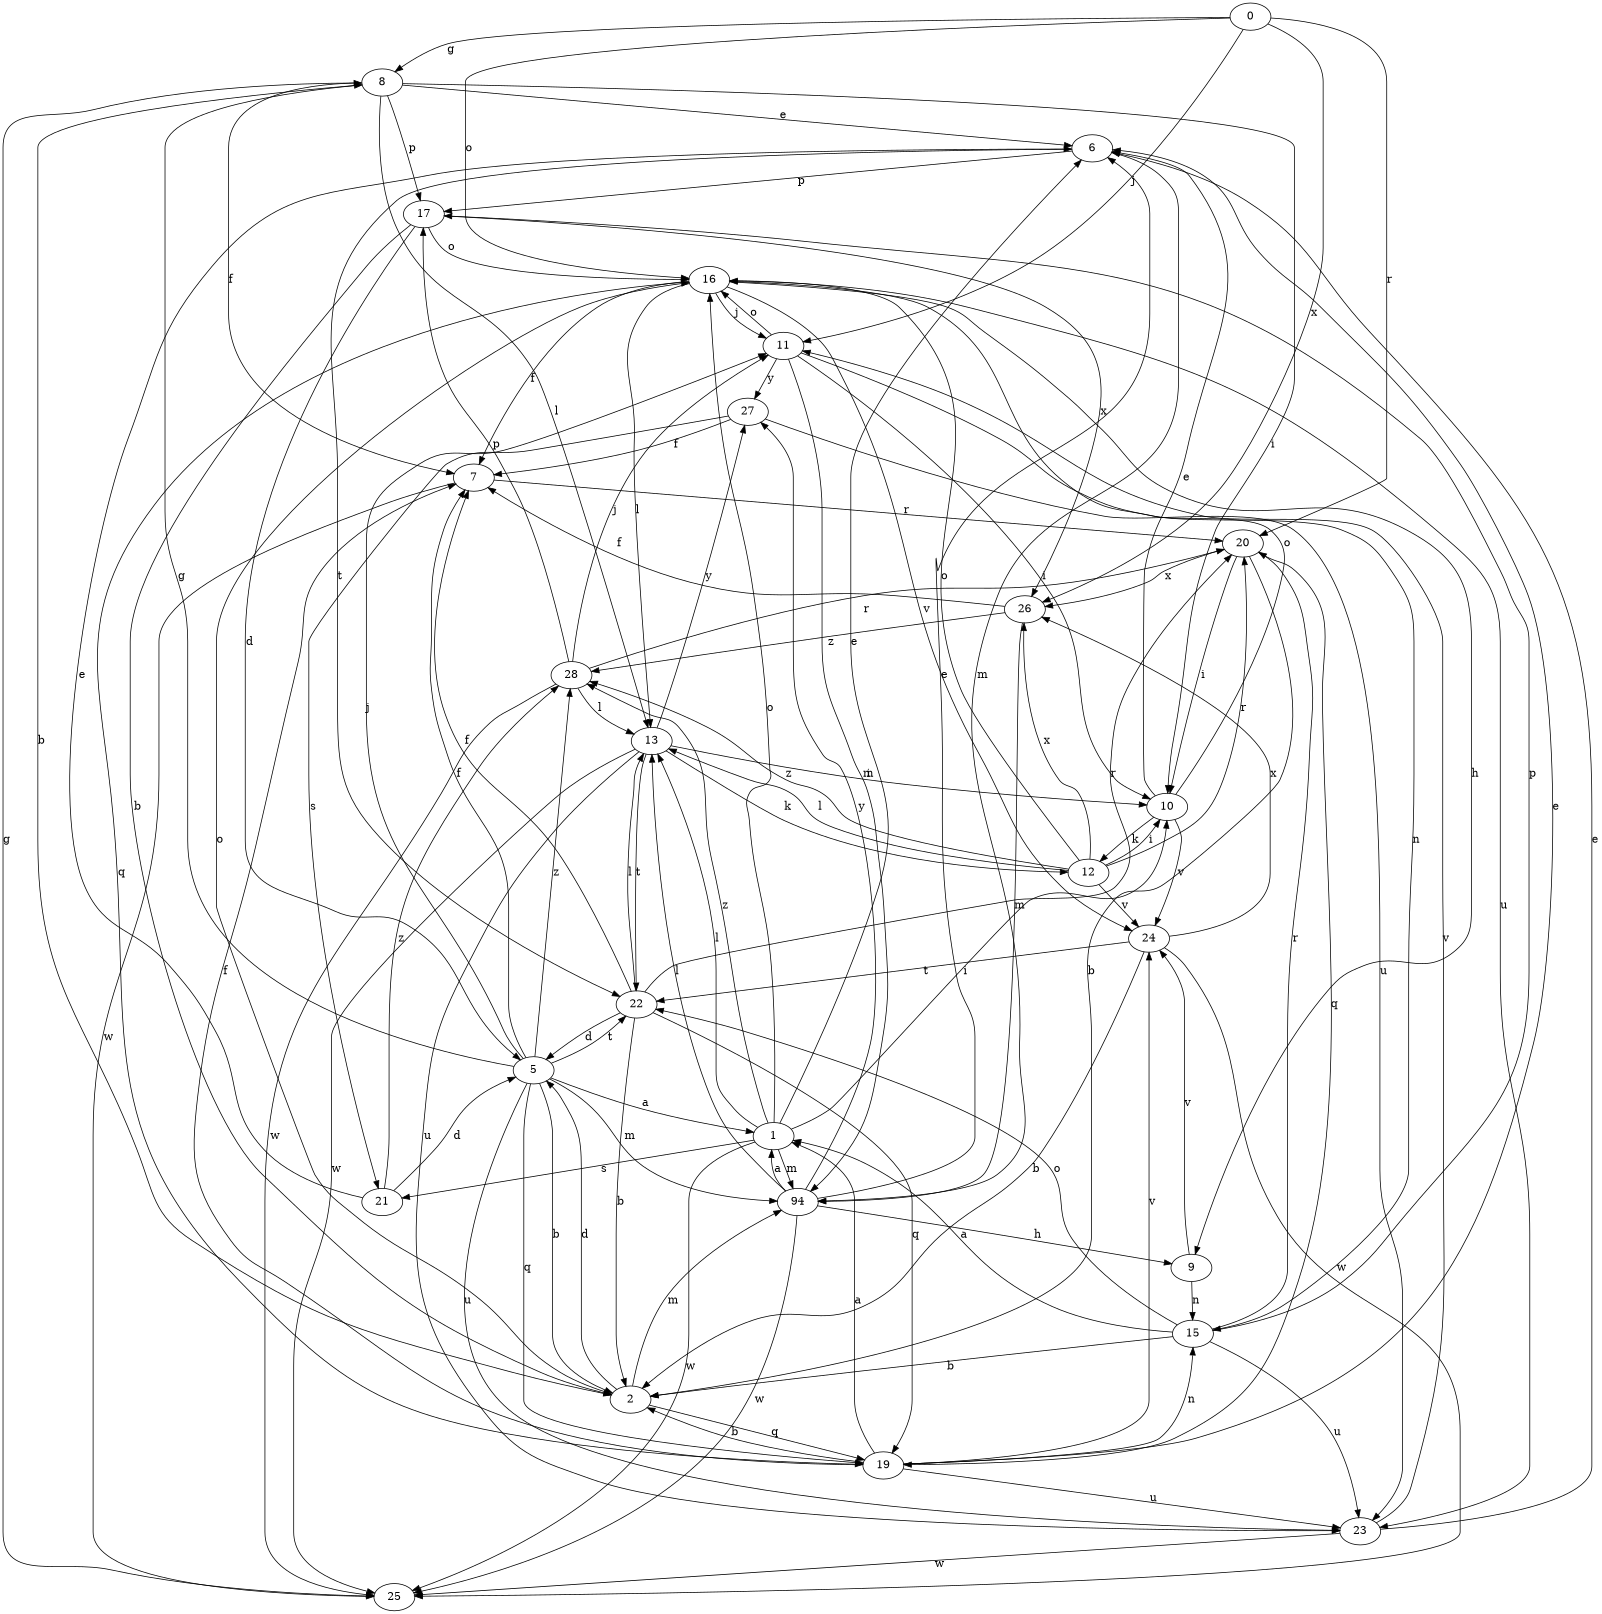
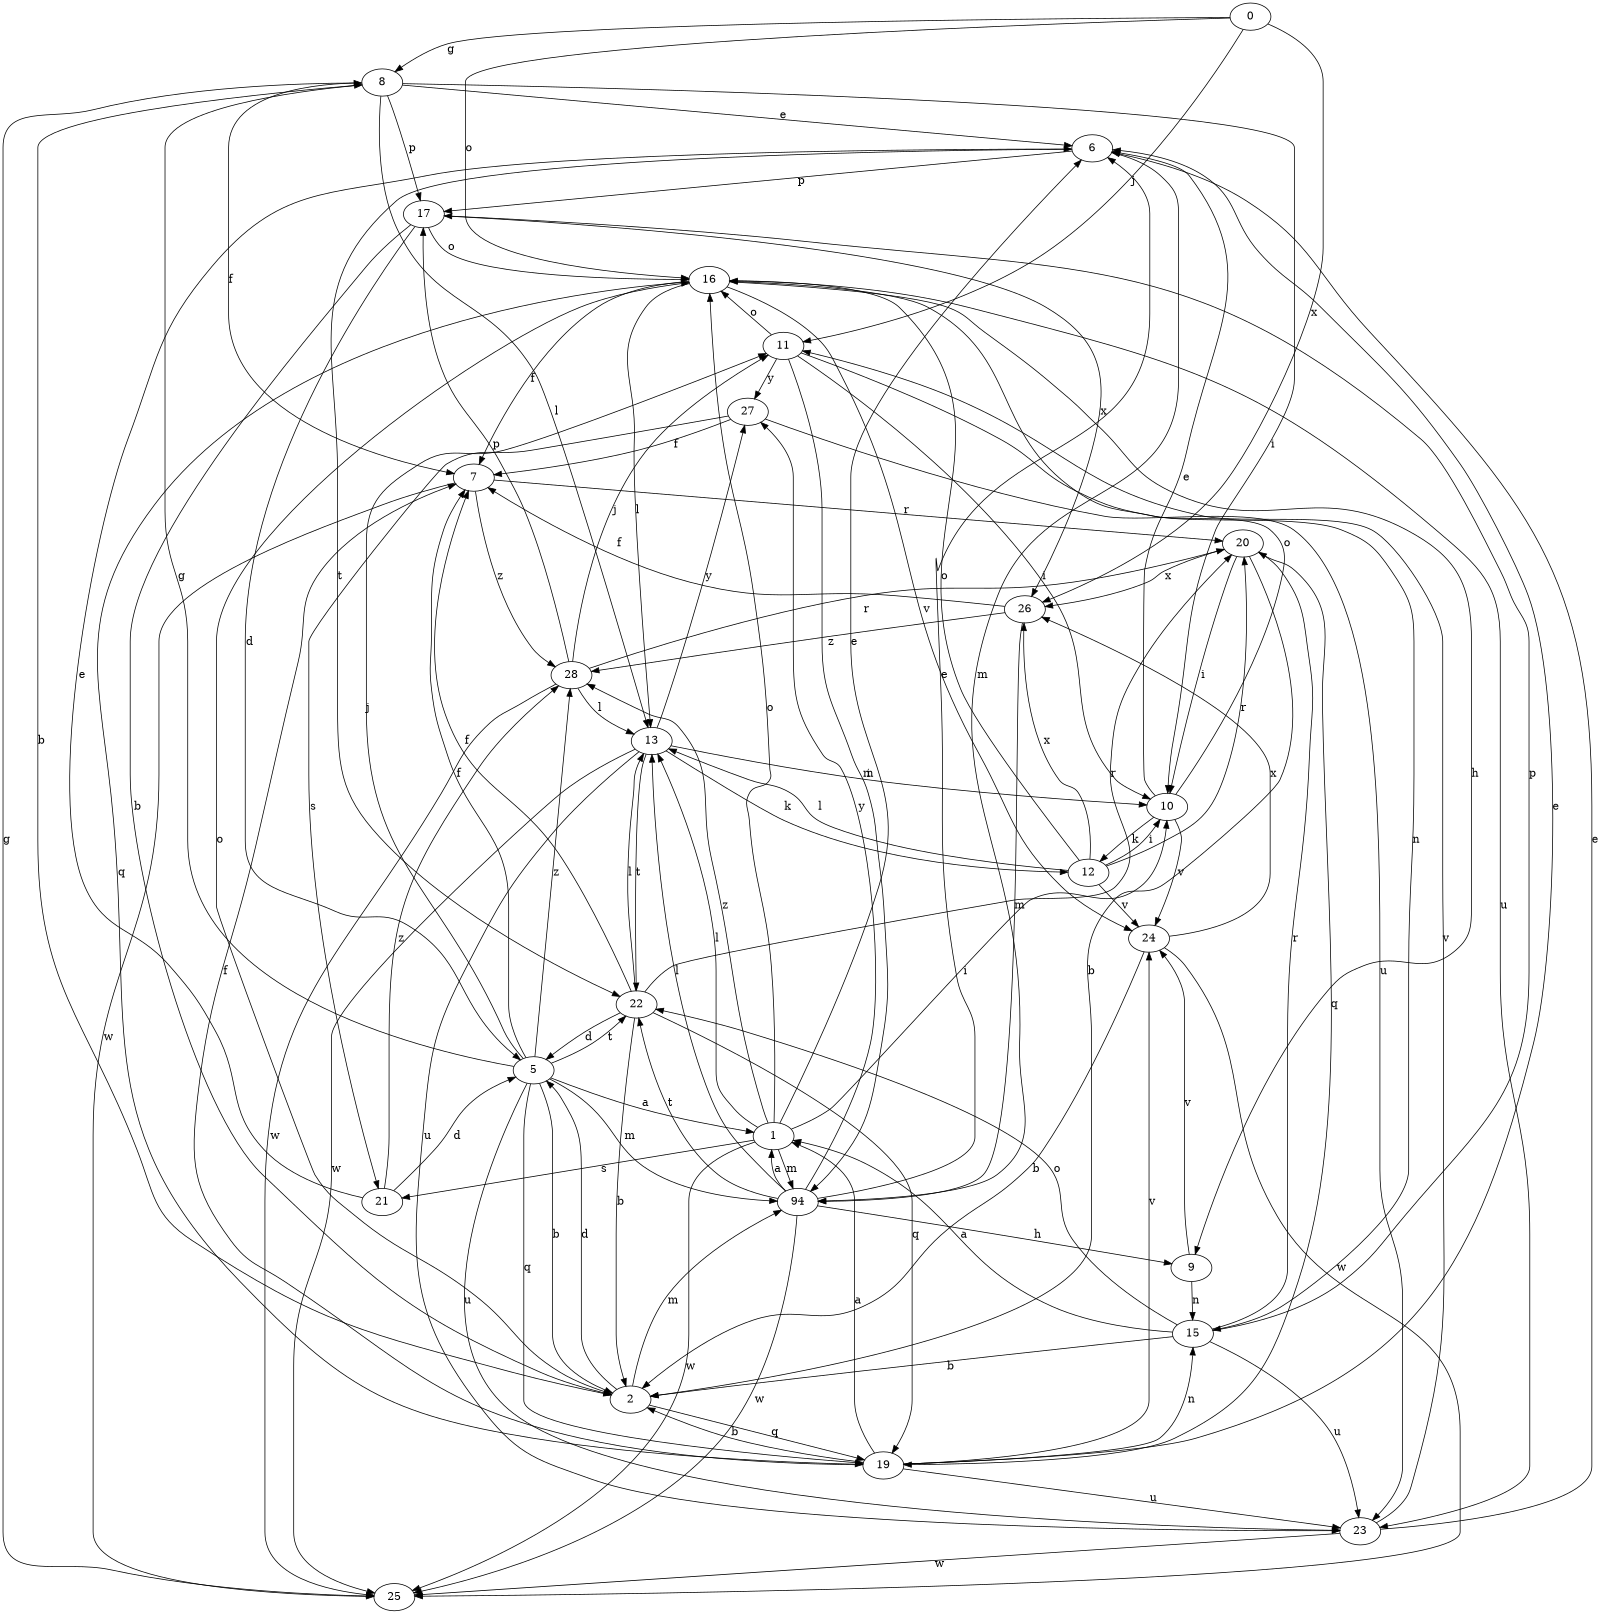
edge "0" -> "20": removed, label "r"
edge "16" -> "11": removed, label "j"
edge "12" -> "28": now "7" -> "28"
edge "24" -> "22": now "94" -> "22"
